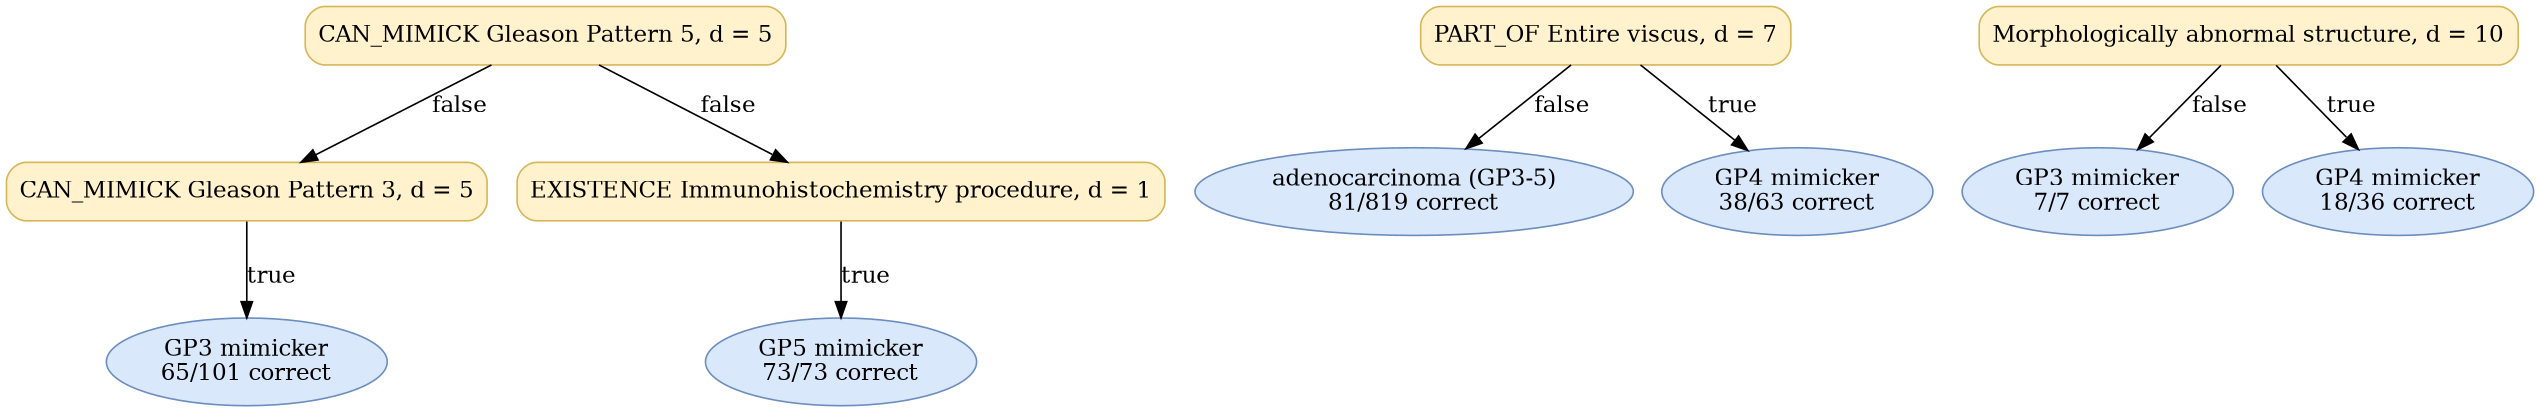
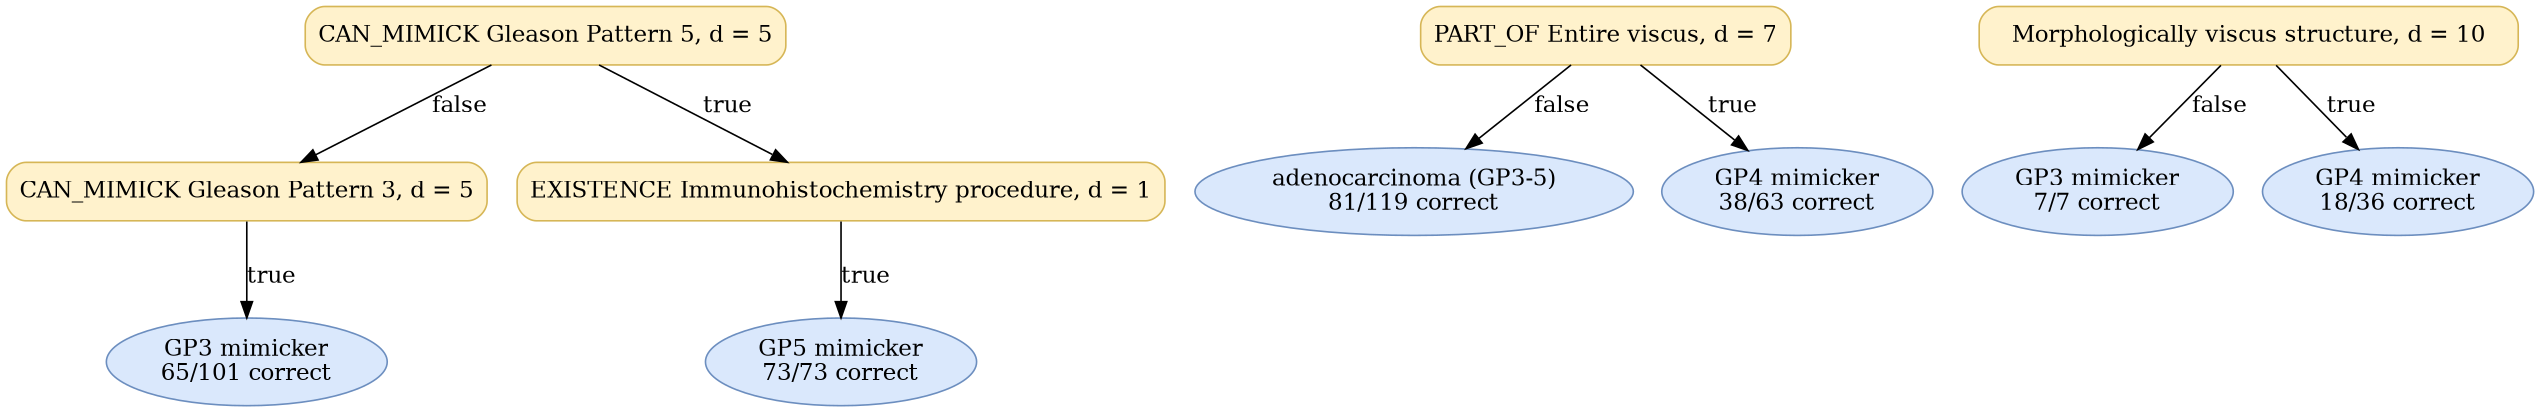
node "Morphologically abnormal structure, d = 10": label "Morphologically abnormal structure, d = 10" -> "Morphologically viscus structure, d = 10"
edge "CAN_MIMICK Gleason Pattern 5, d = 5" -> "EXISTENCE Immunohistochemistry procedure, d = 1": label "false" -> "true"
node "adenocarcinoma (GP3-5)": text "81/819 correct" -> "81/119 correct"
